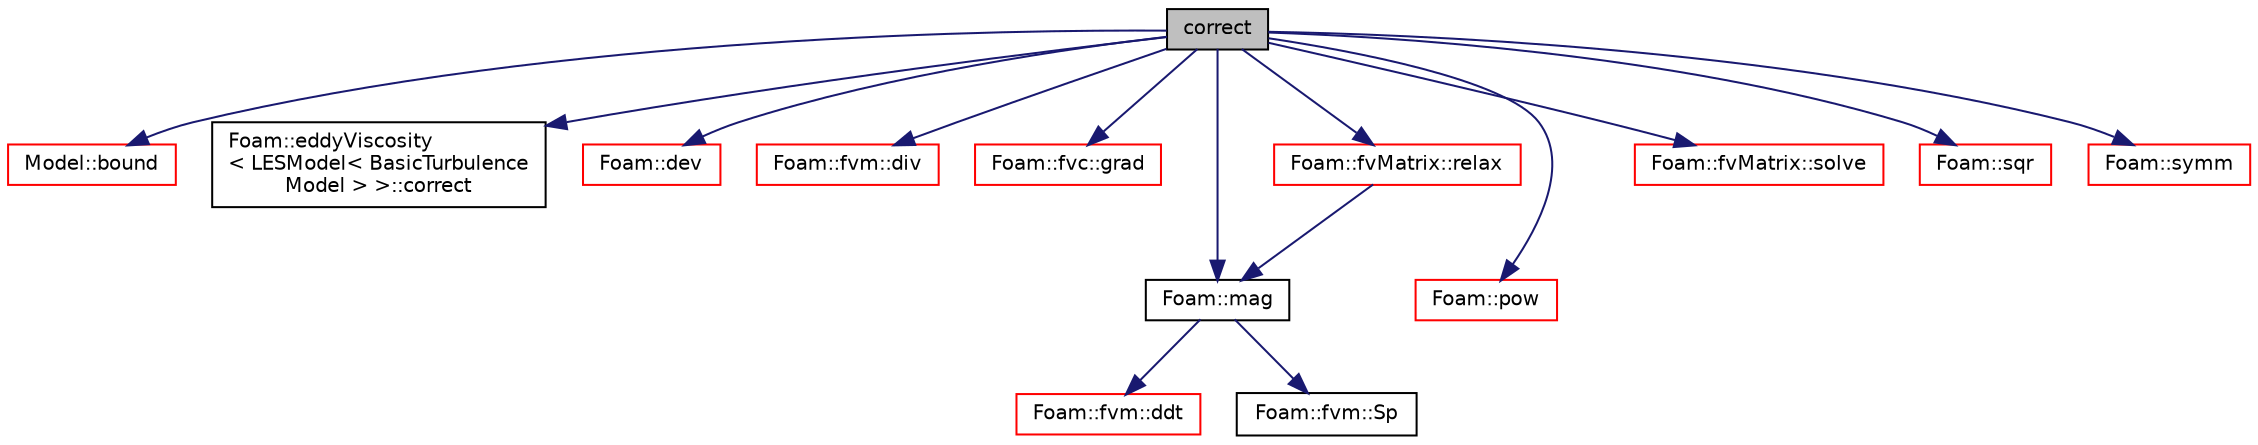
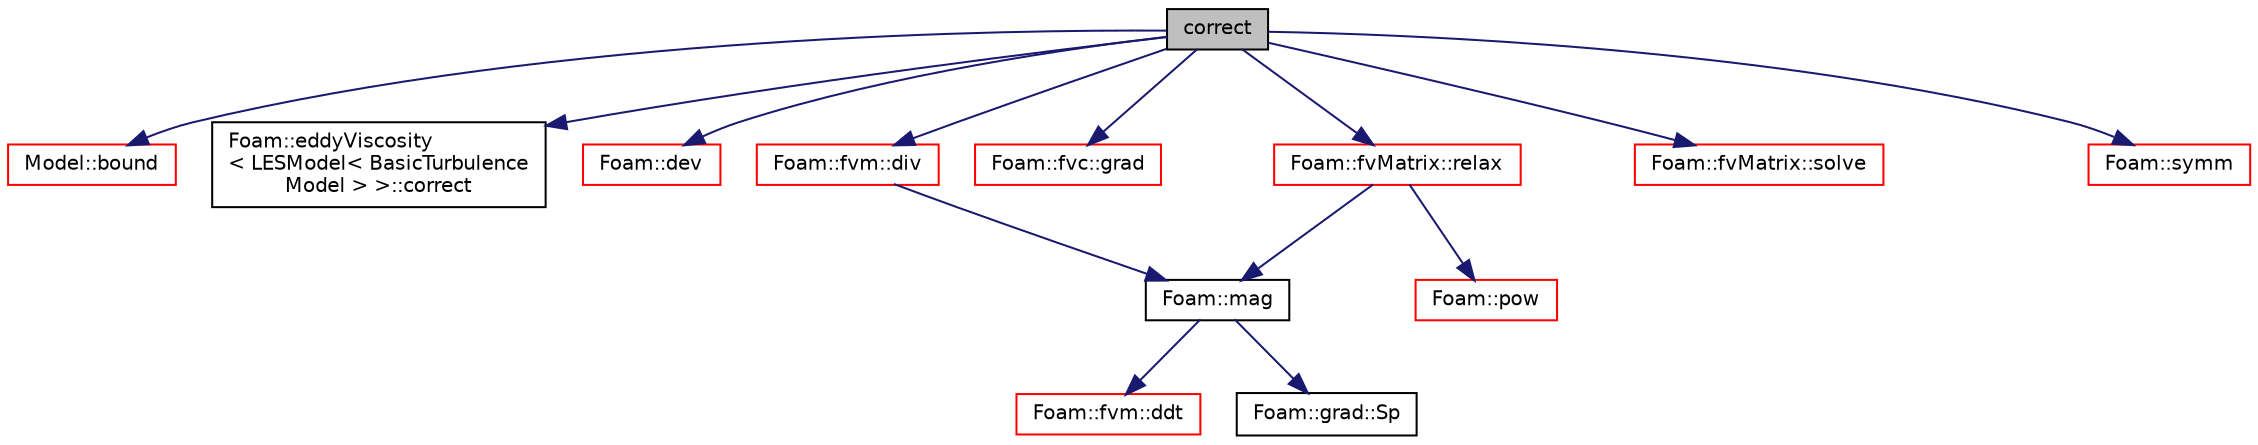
edge "correct" -> "Foam::pow": now "Foam::fvMatrix::relax" -> "Foam::pow"
edge "correct" -> "Foam::mag": now "Foam::fvm::div" -> "Foam::mag"
node "Foam::sqr": removed
node "Foam::fvm::Sp": label "Foam::fvm::Sp" -> "Foam::grad::Sp"
